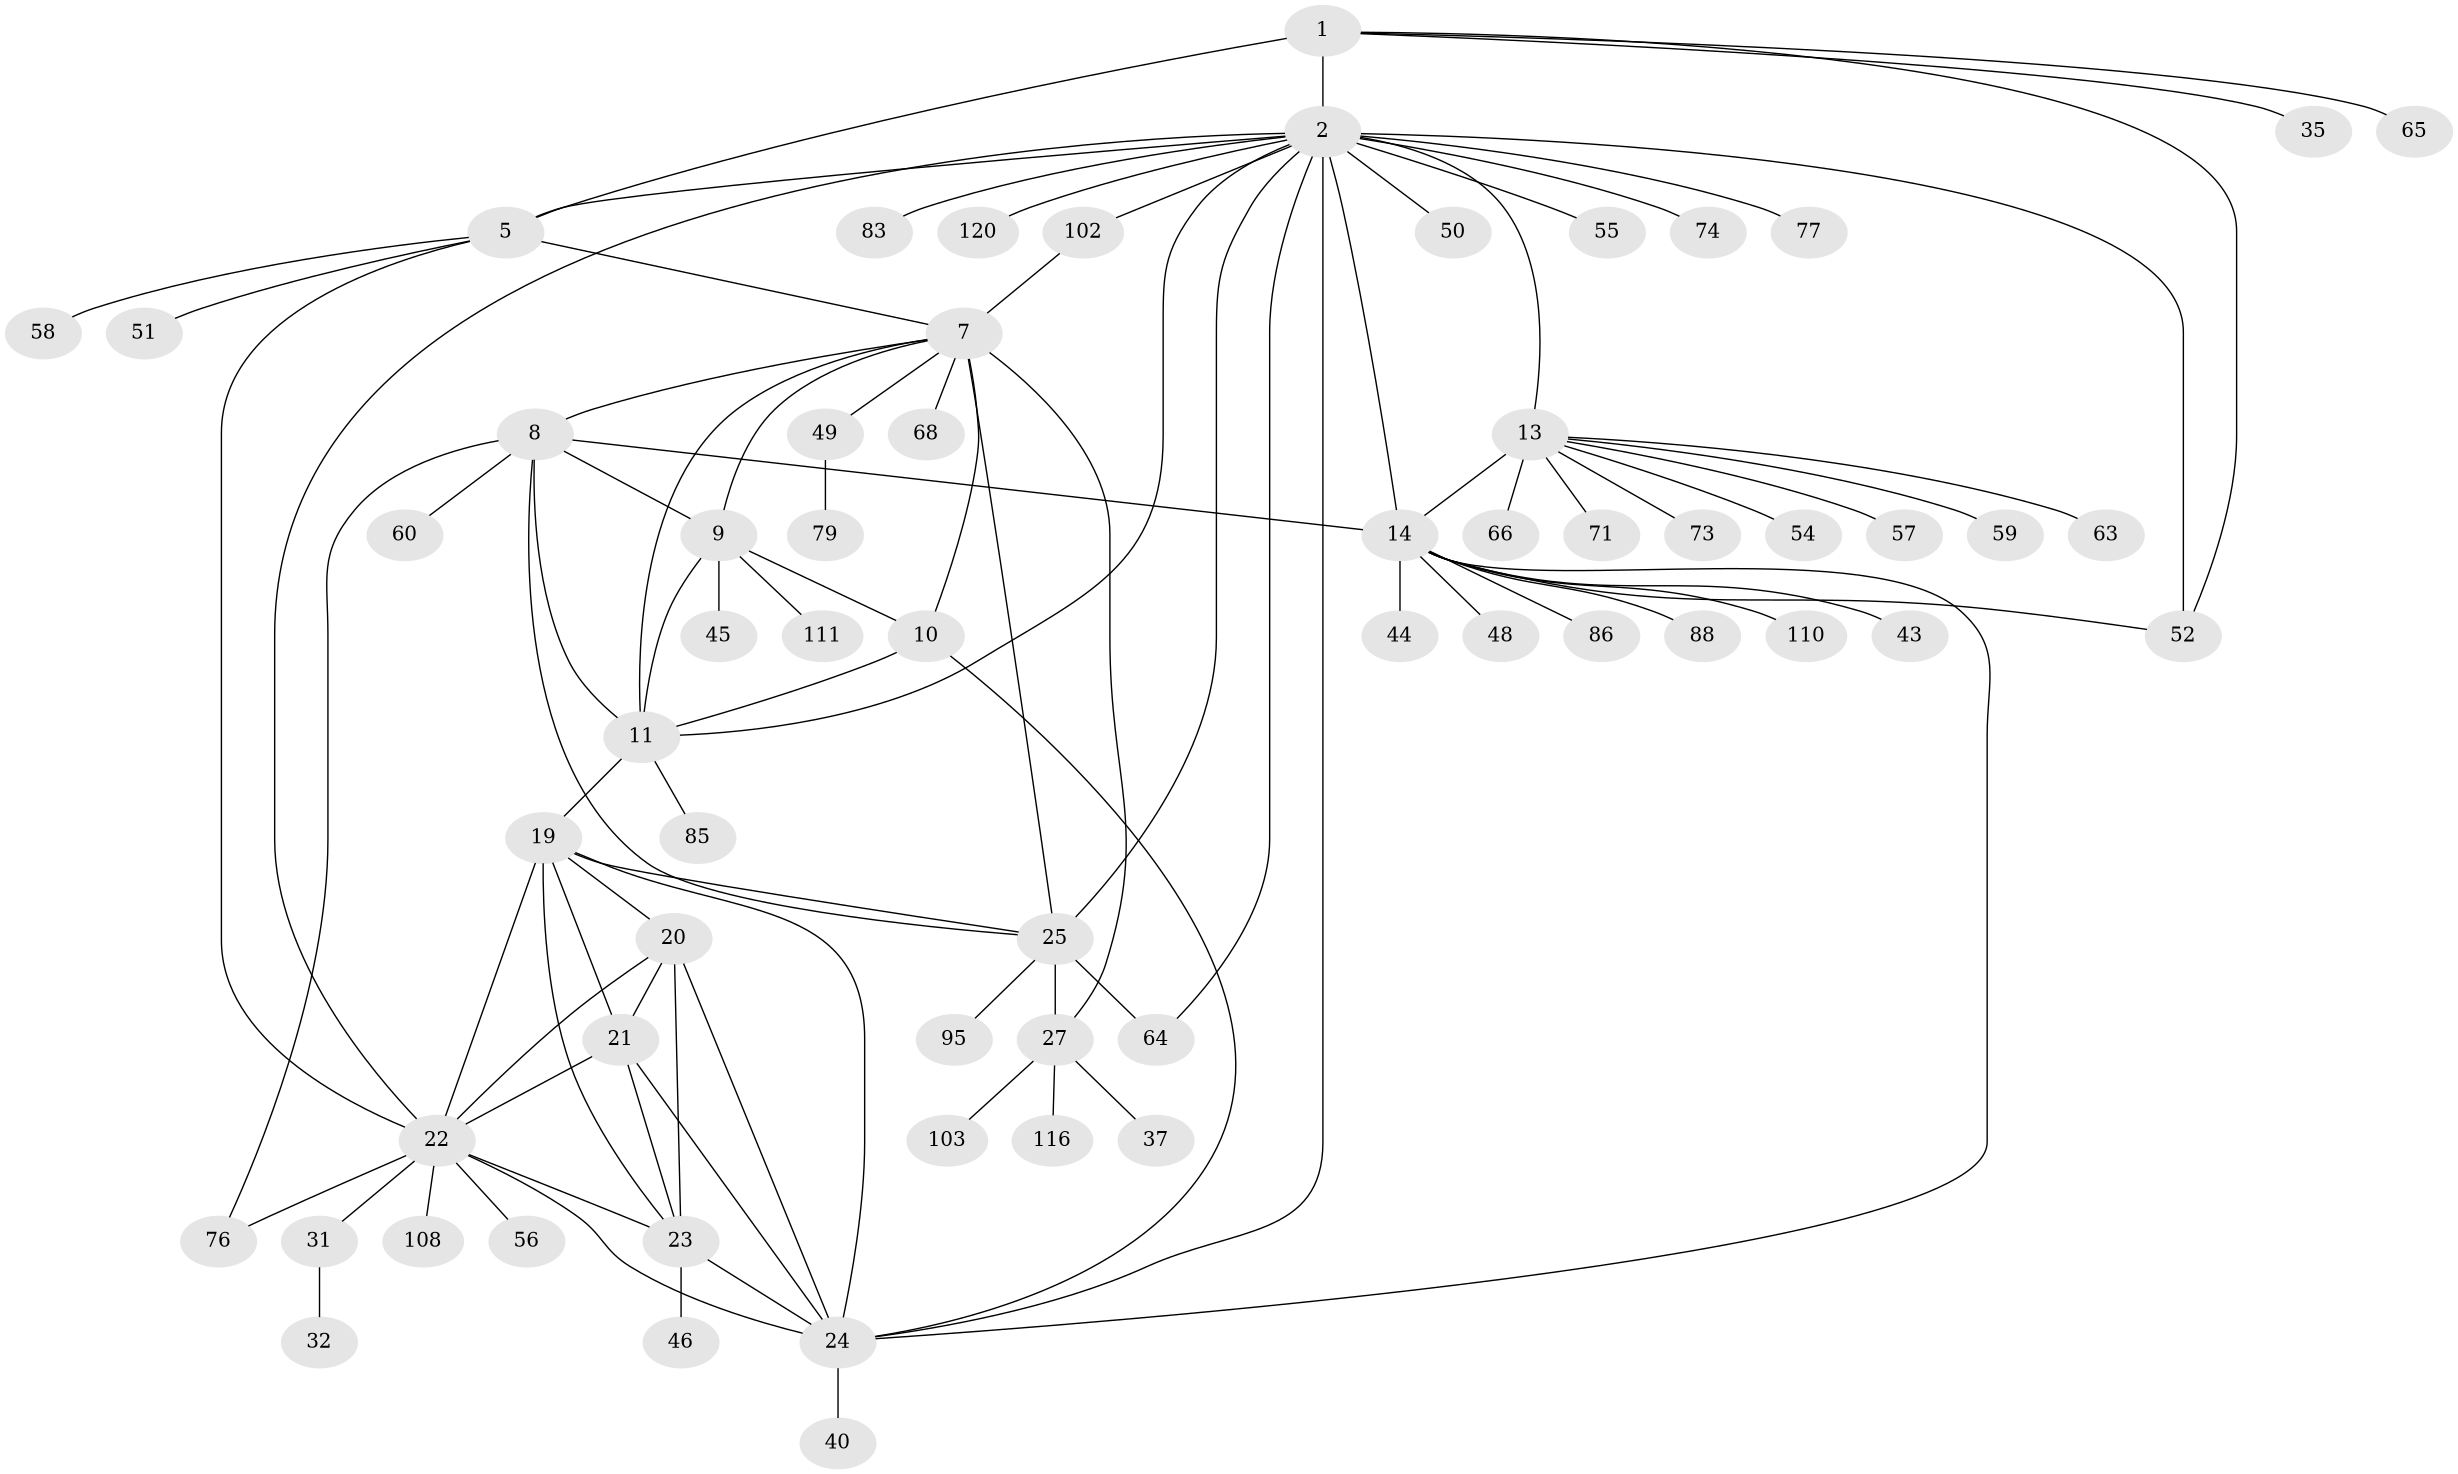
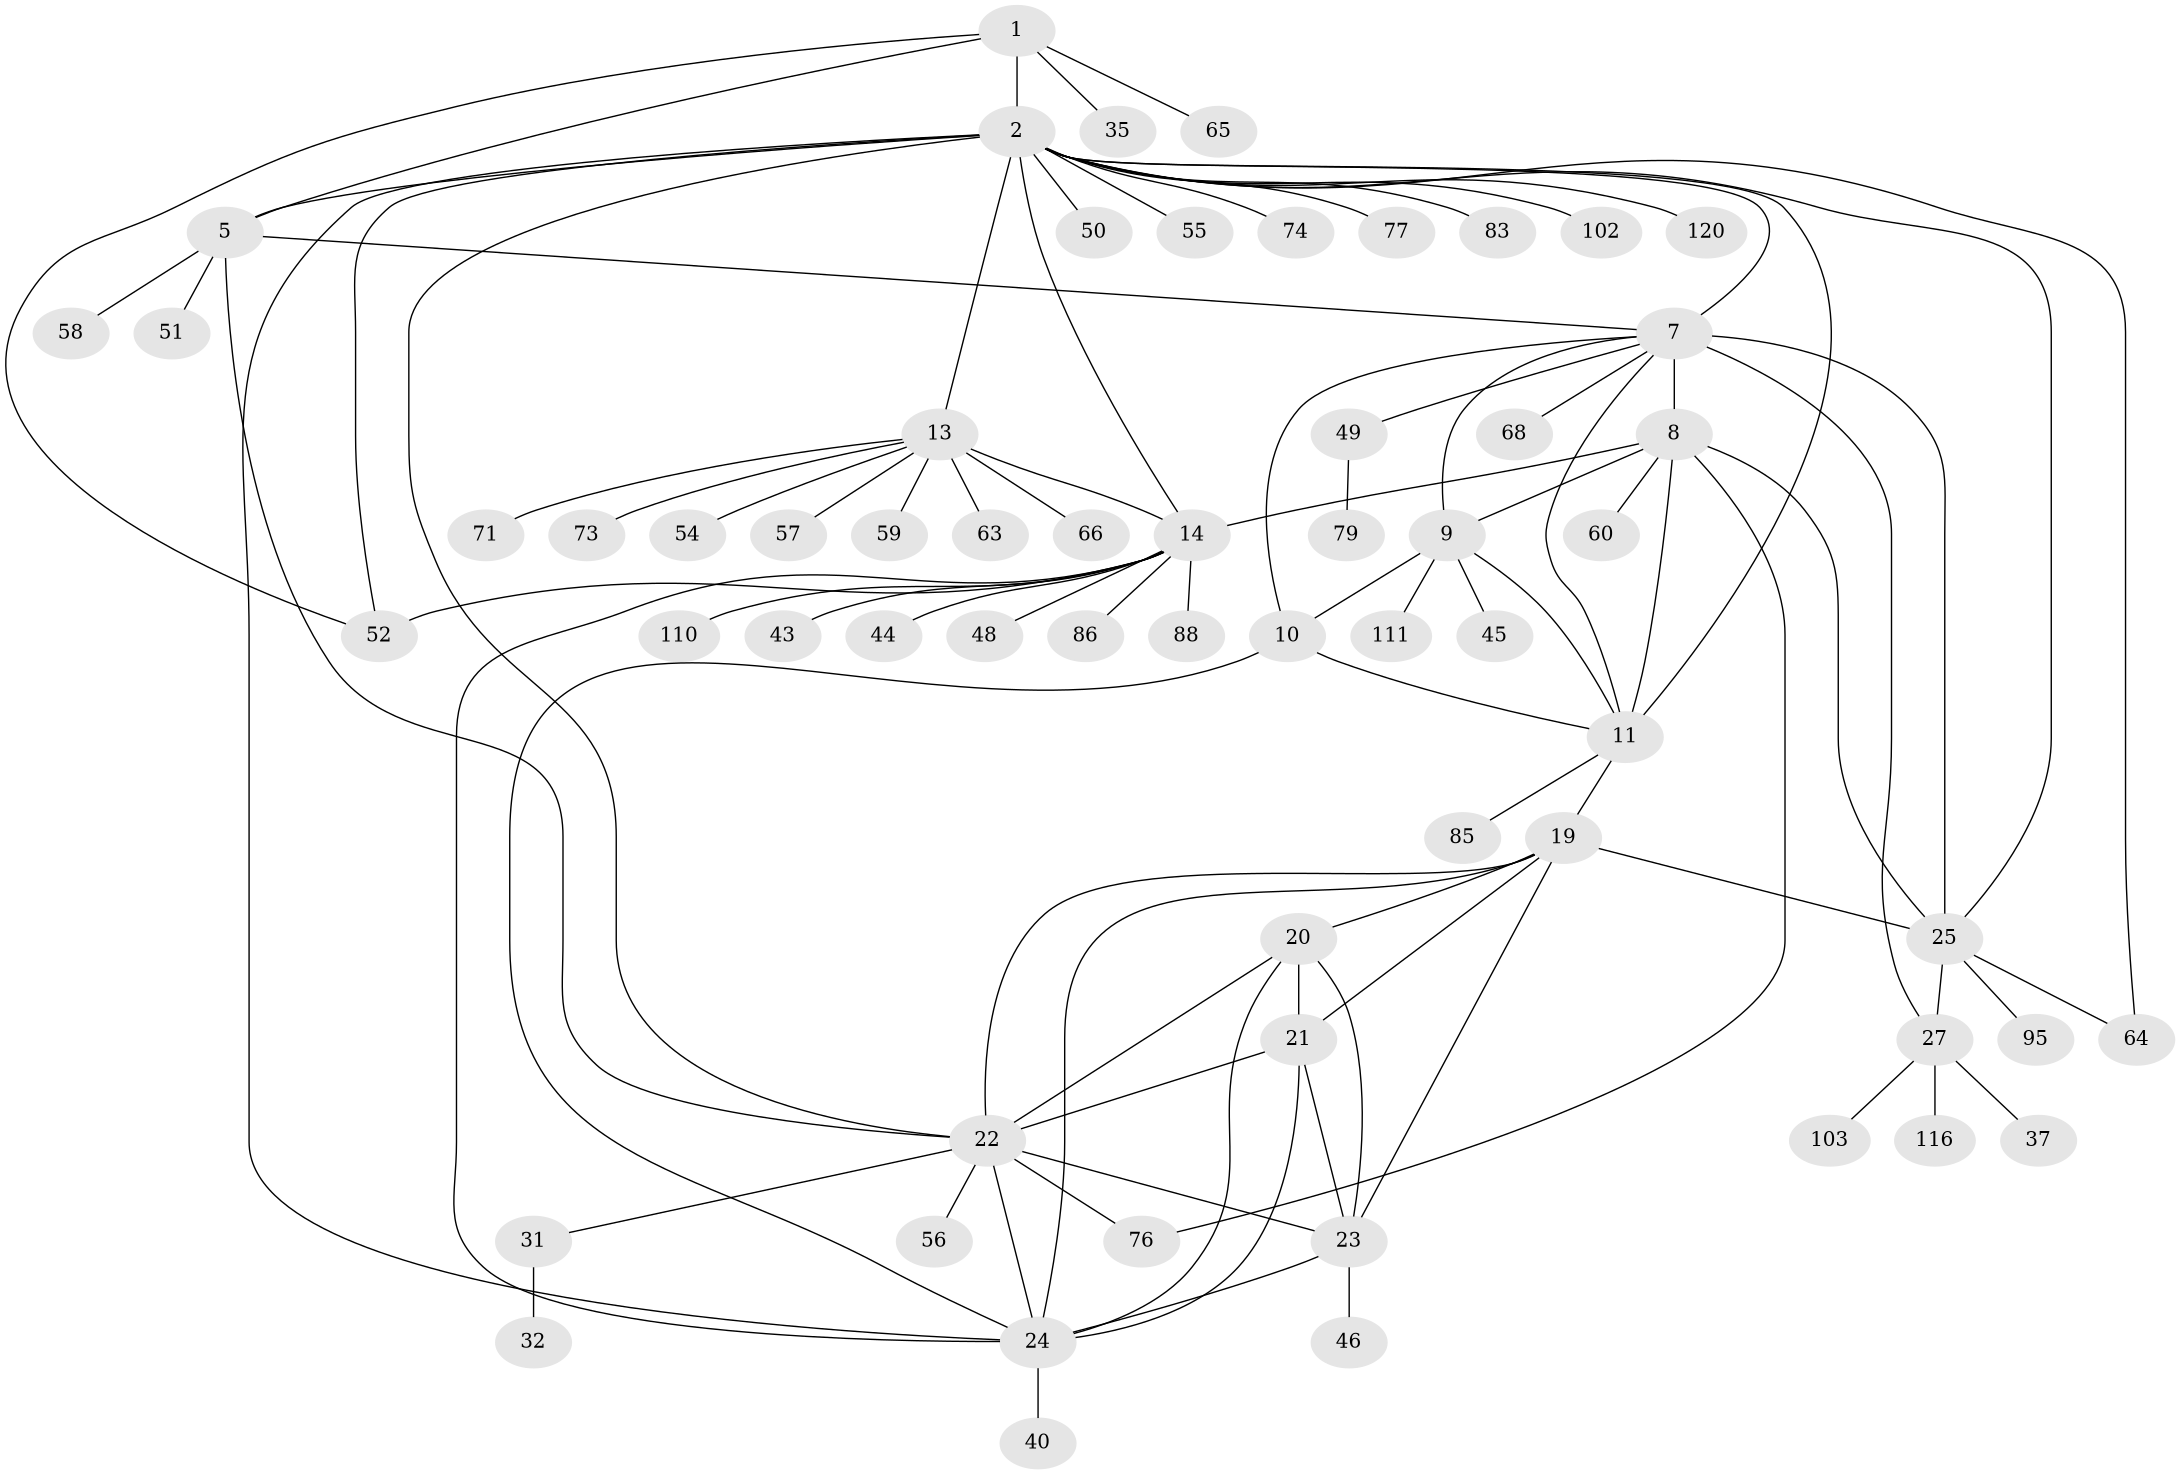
edge "102" -- "7": now "2" -- "7"
node "108": removed
